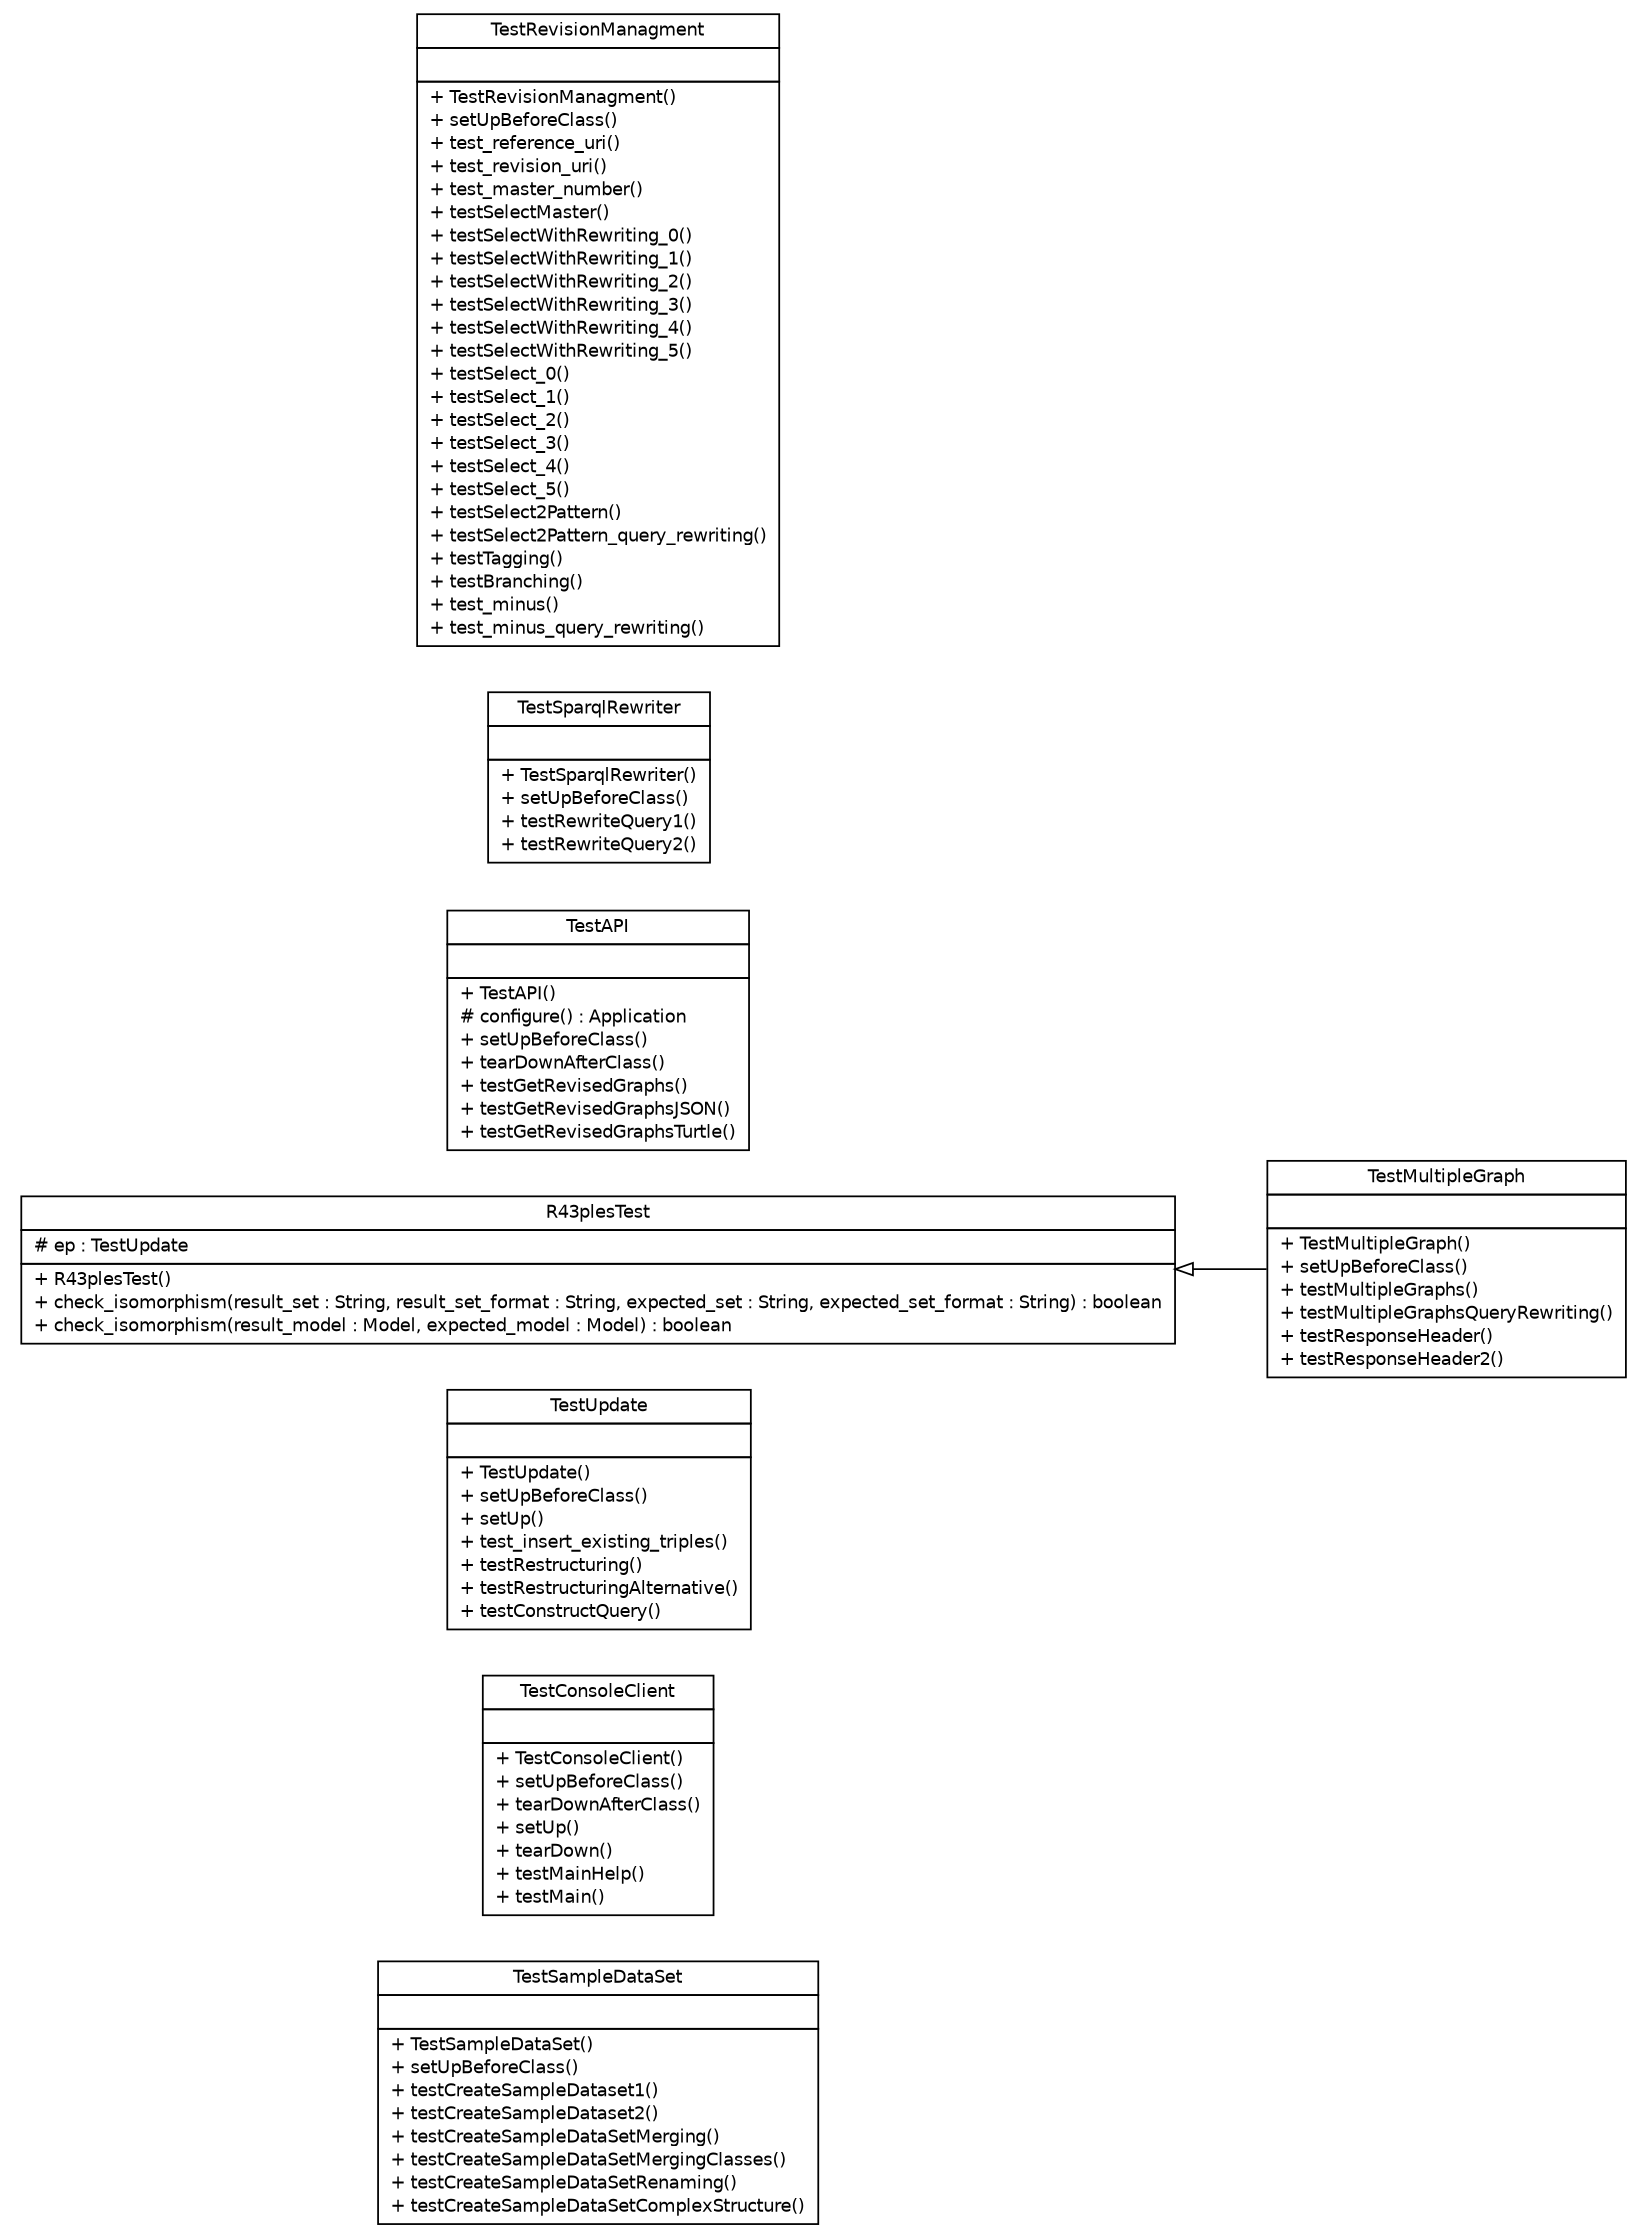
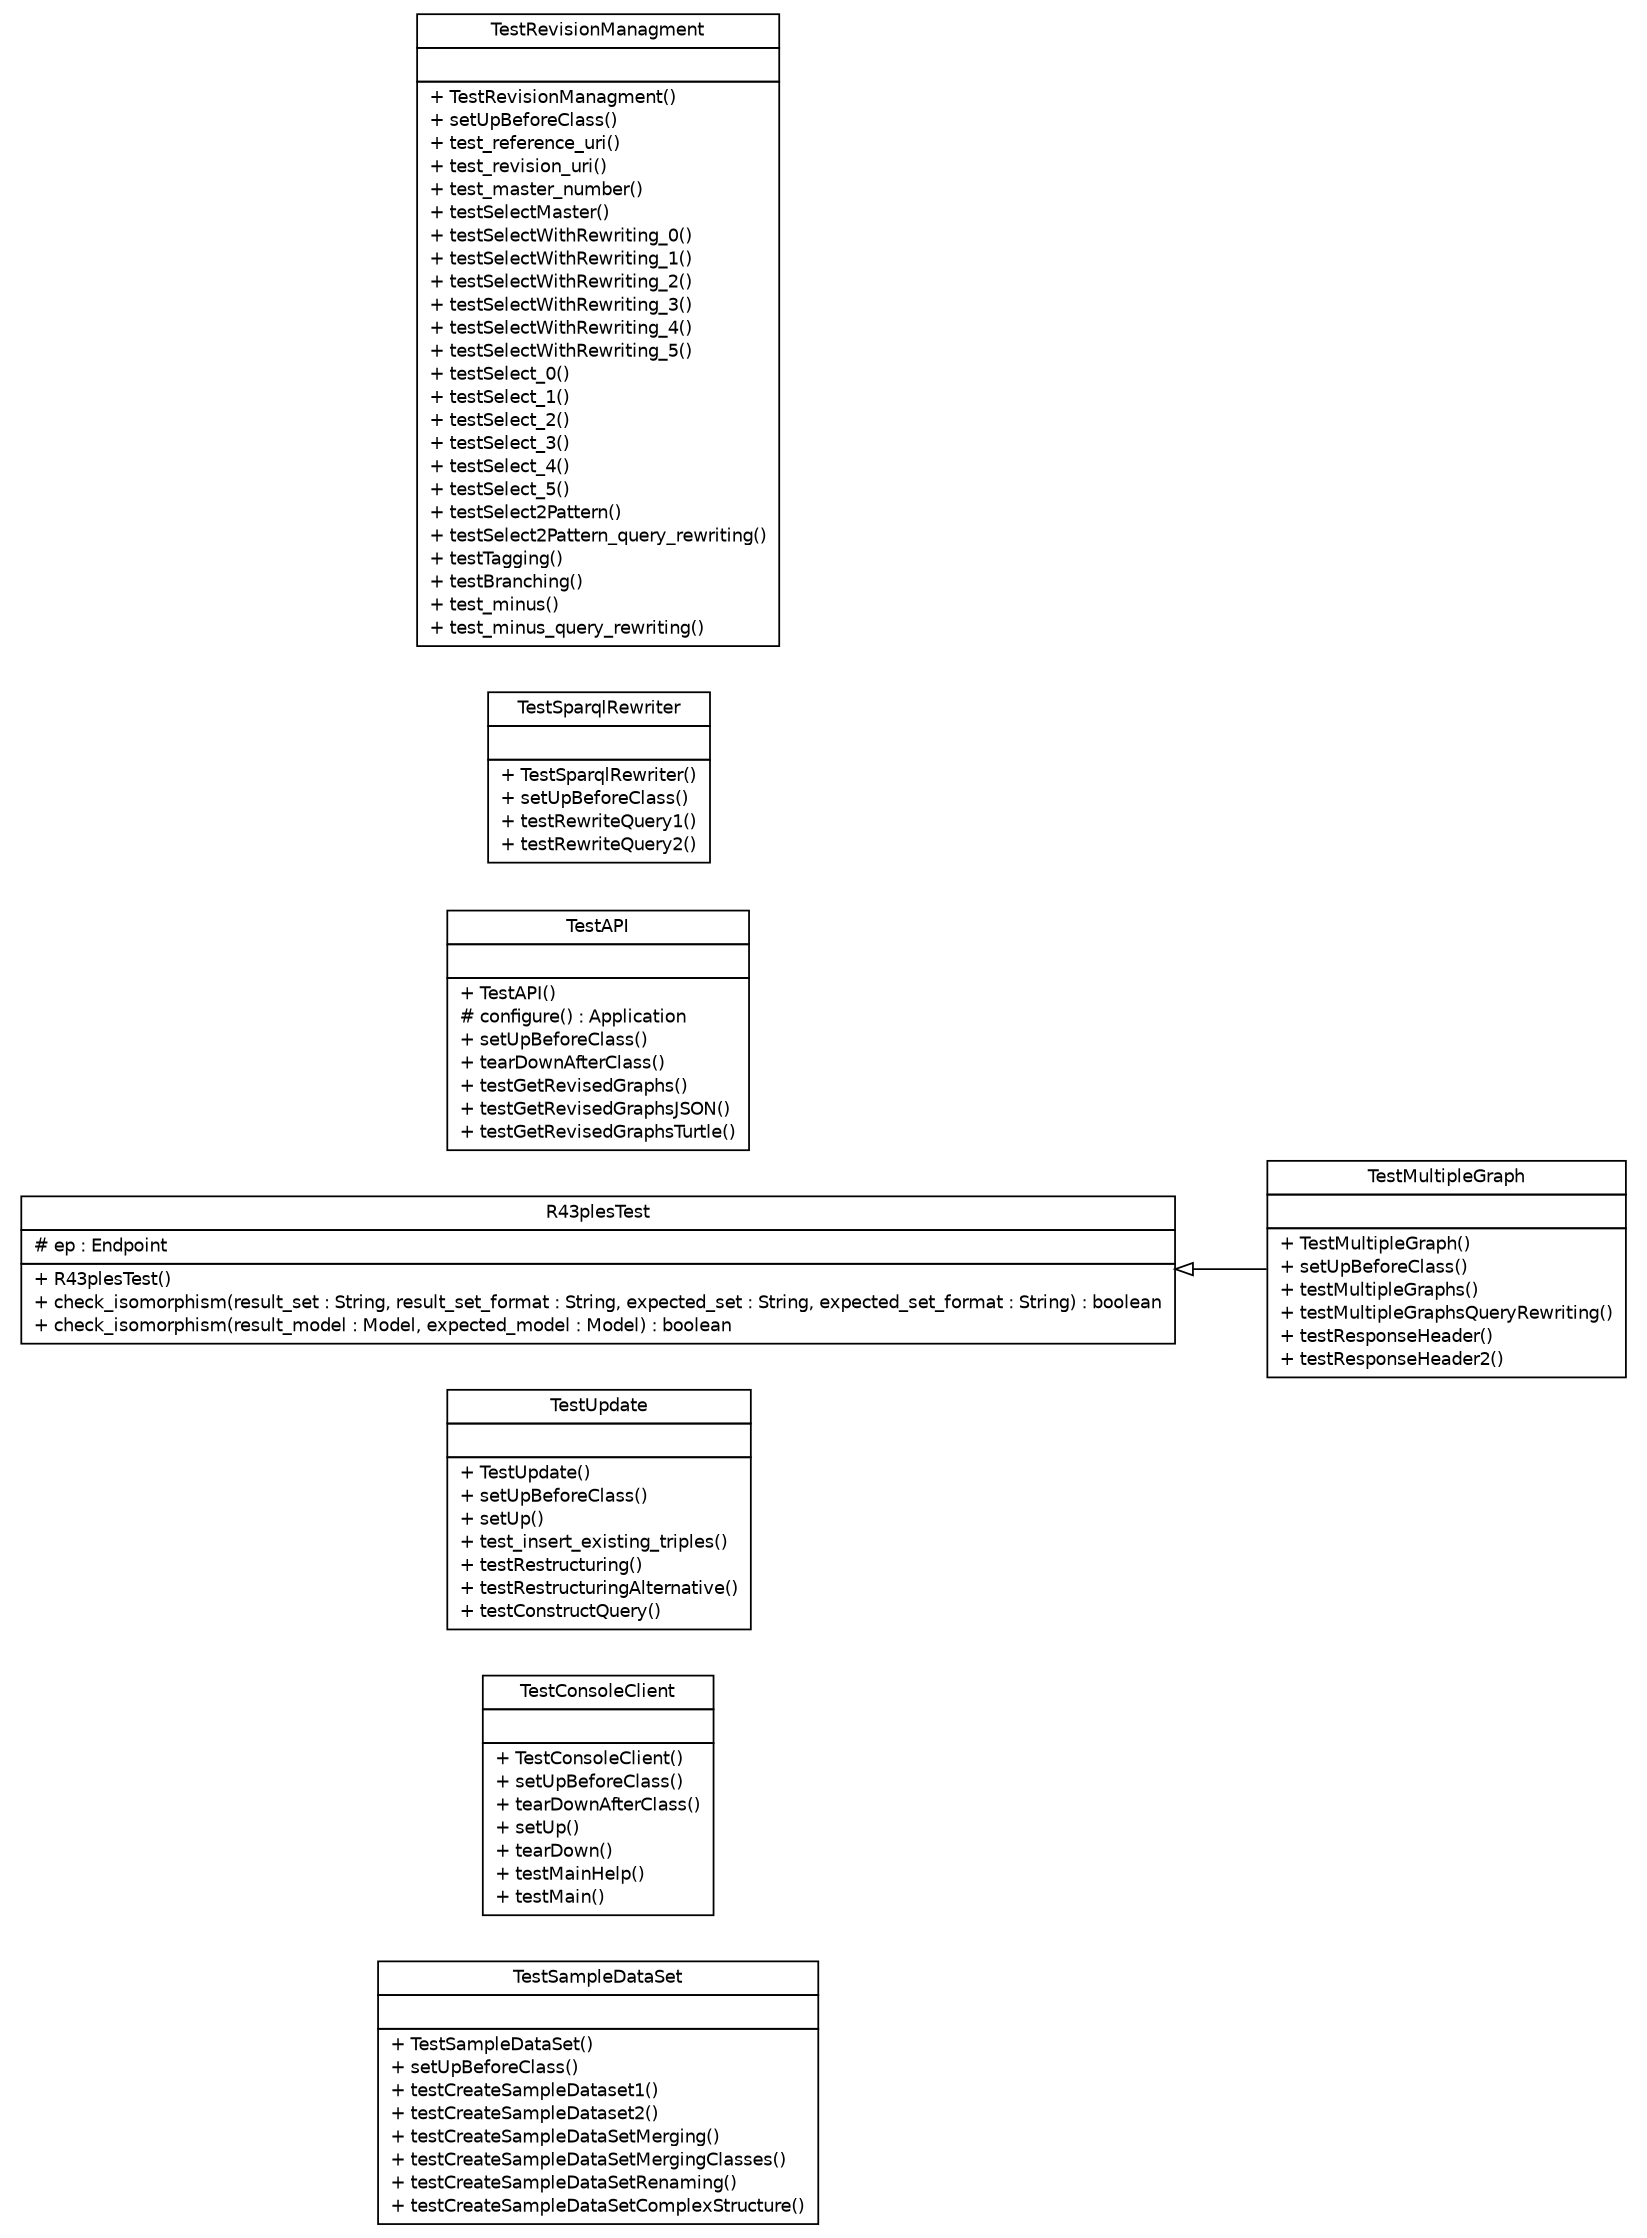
node "R43plesTest": text "# ep : TestUpdate" -> "# ep : Endpoint"
